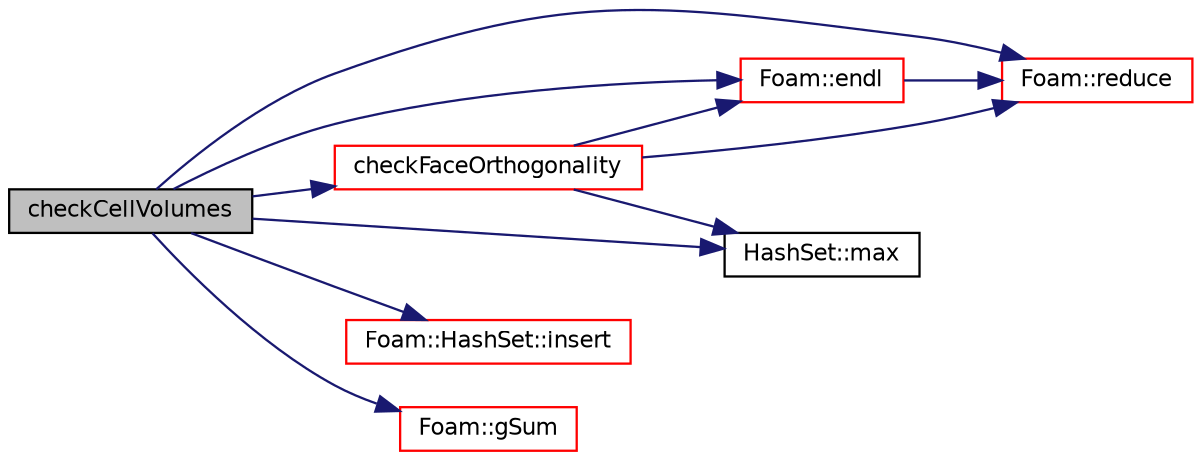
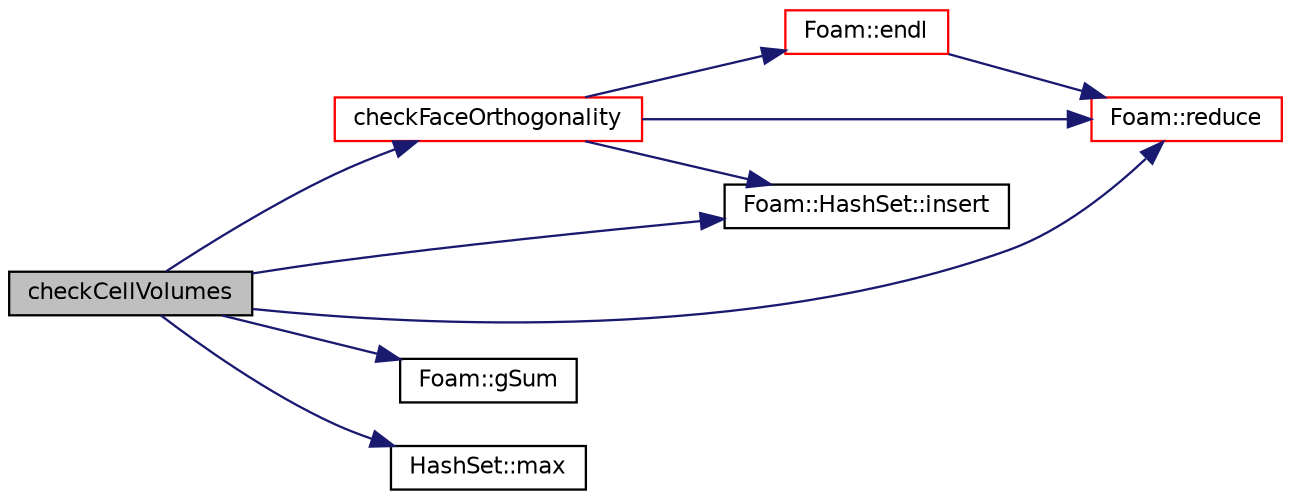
edge "checkCellVolumes" -> "Foam::endl": removed
edge "checkFaceOrthogonality" -> "HashSet::max": now "checkFaceOrthogonality" -> "Foam::HashSet::insert"
node "Foam::HashSet::insert": color red -> black
node "Foam::gSum": color red -> black
